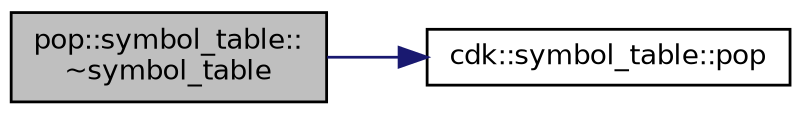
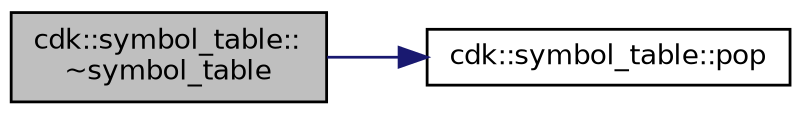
node "pop::symbol_table:: ~symbol_table": label "pop::symbol_table:: ~symbol_table" -> "cdk::symbol_table:: ~symbol_table"
